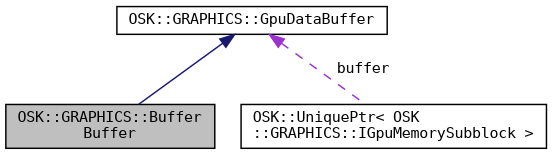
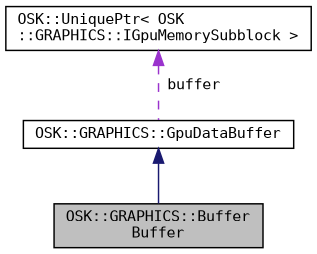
edge "OSK::UniquePtr< OSK ::GRAPHICS::IGpuMemorySubblock >" -> "OSK::GRAPHICS::GpuDataBuffer": reversed
